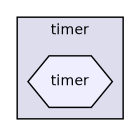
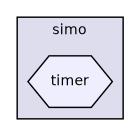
cluster "timer": label "timer" -> "simo"
